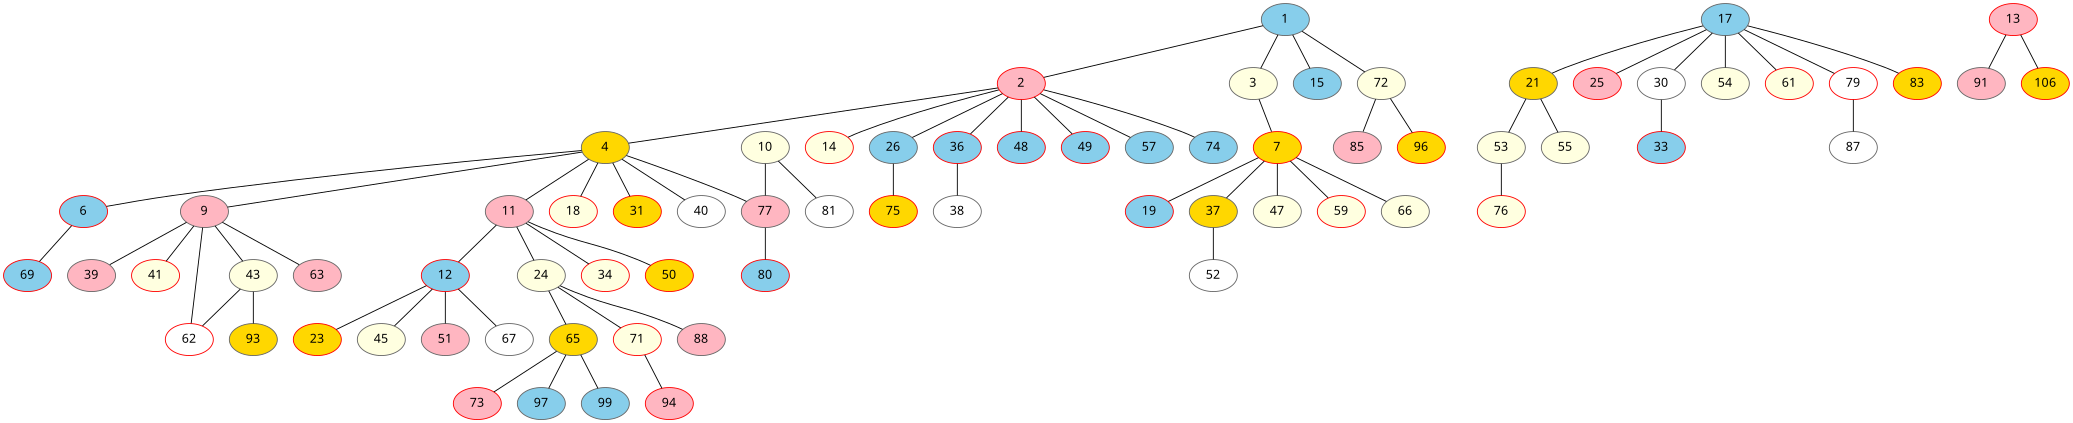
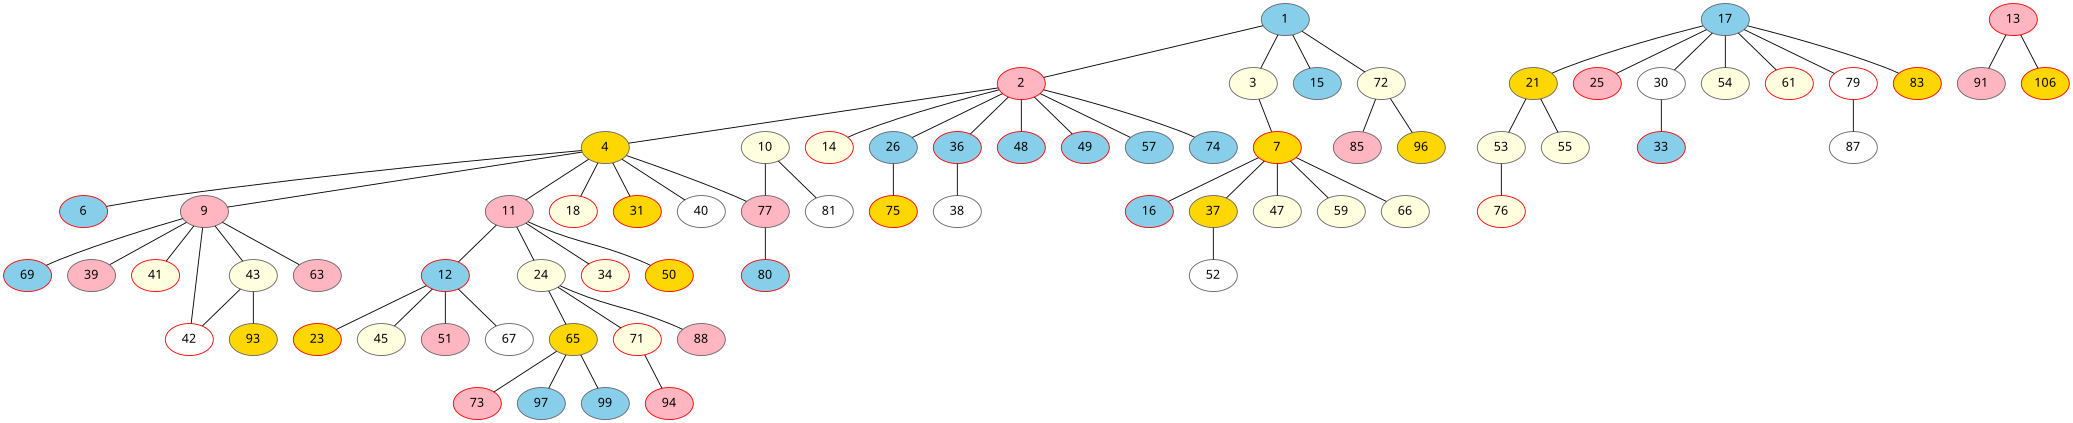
node "96": color red -> gray40
node "19": label "19" -> "16"
node "59": color red -> gray40
edge "6" -- "69": now "9" -- "69"
node "62": label "62" -> "42"
